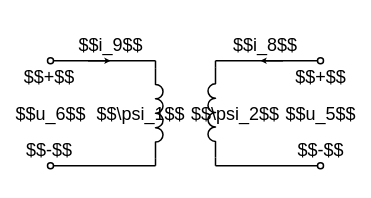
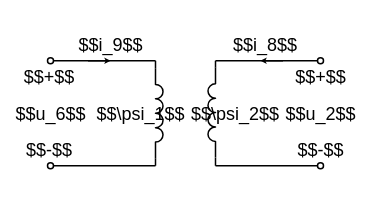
node "$$u_5$$": label "$$u_5$$" -> "$$u_2$$"
